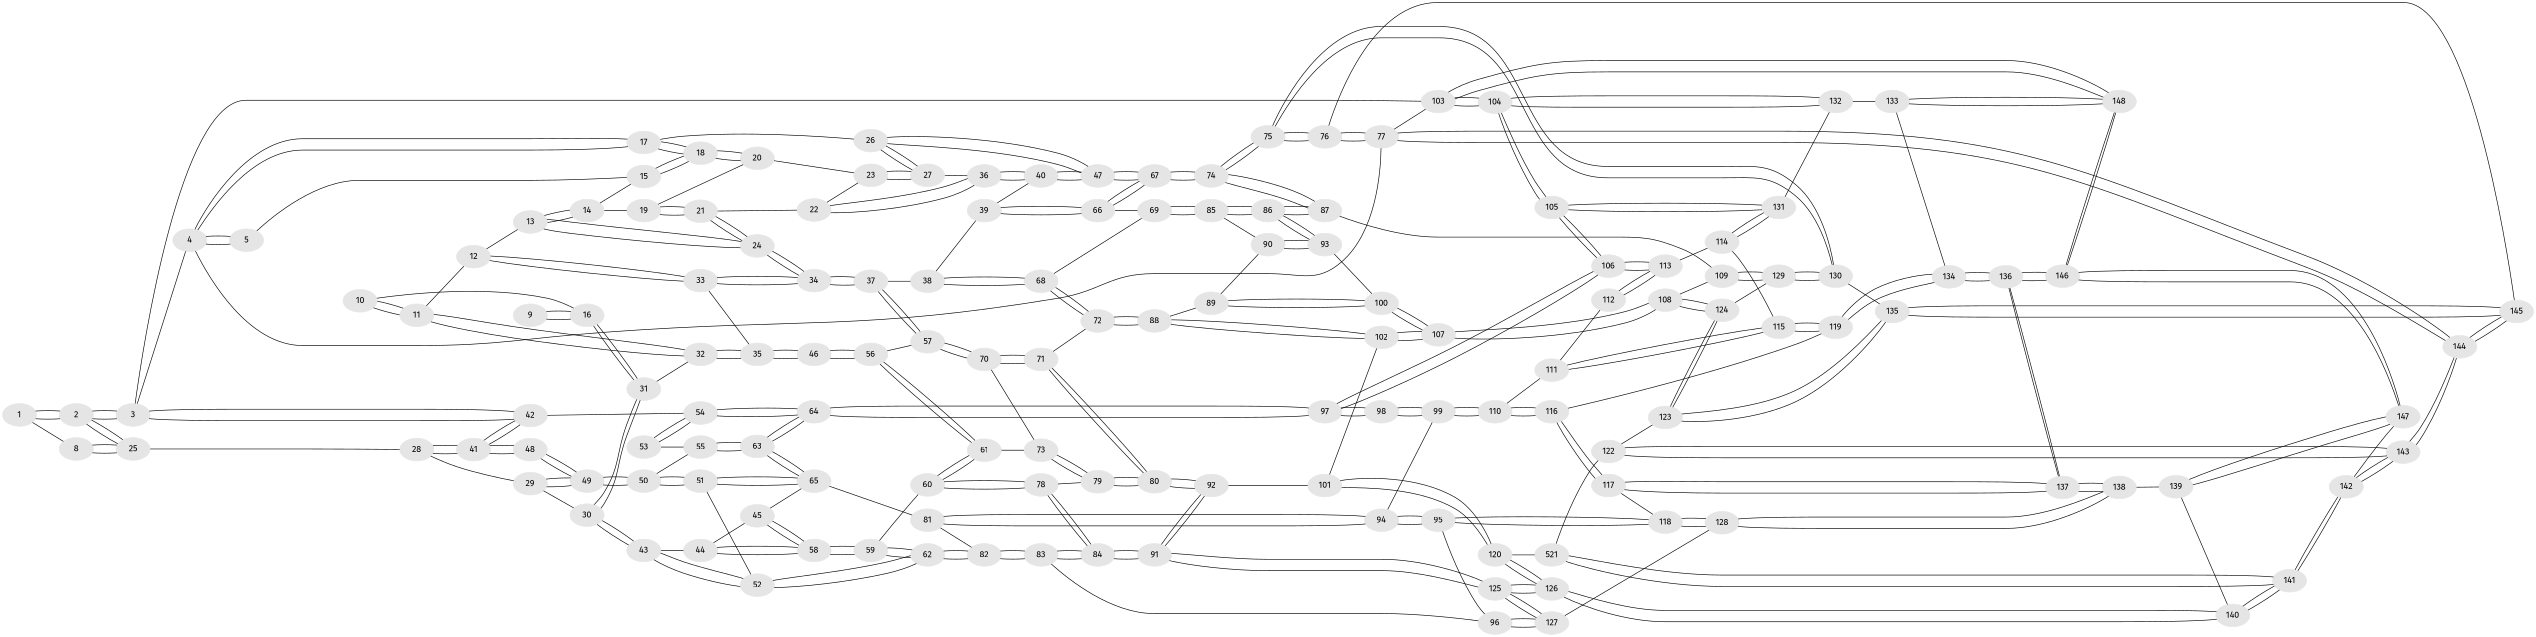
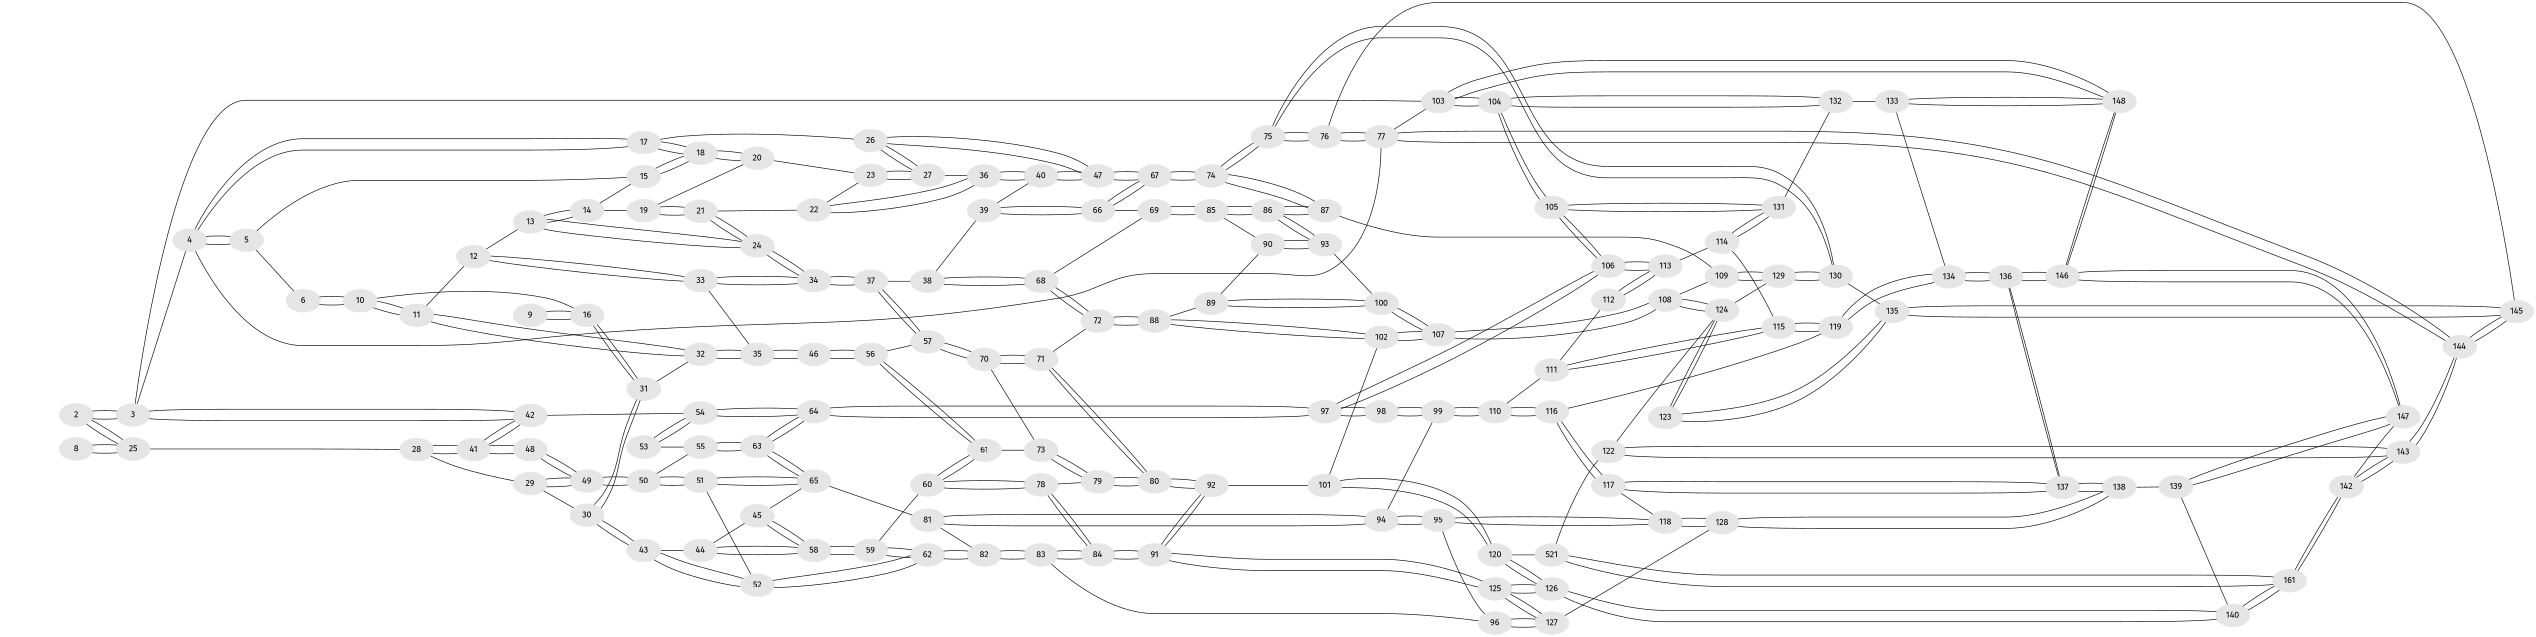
node "6": added
node "1": removed
edge "123" -- "122": now "124" -- "122"
node "141": label "141" -> "161"
